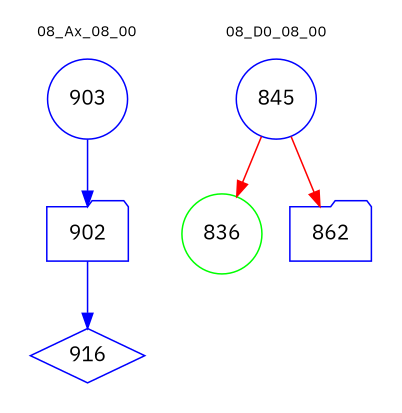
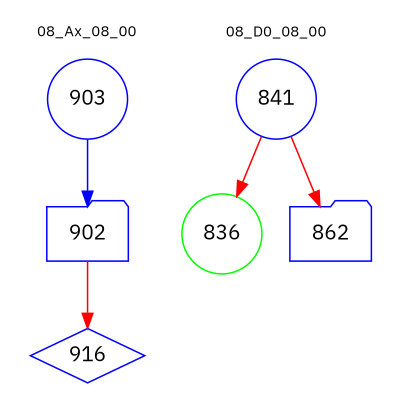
node "845": label "845" -> "841"
edge "902" -> "916": color blue -> red
